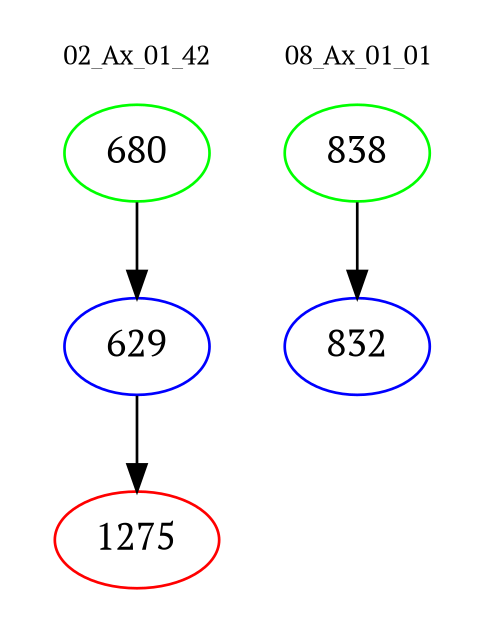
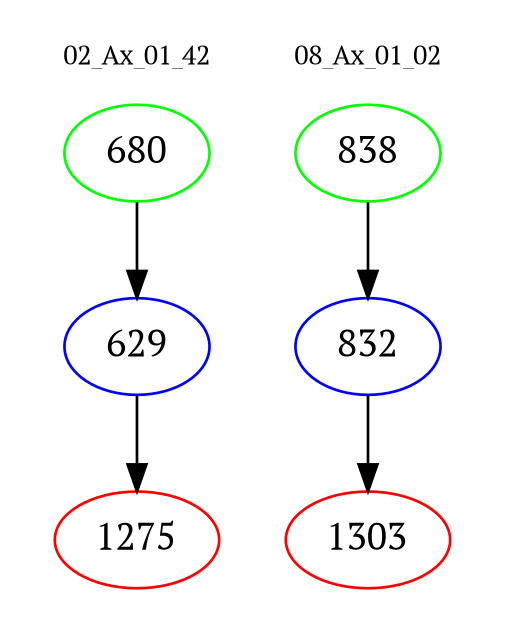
cluster "08_Ax_01_01": label "08_Ax_01_01" -> "08_Ax_01_02"
node "1303": added
